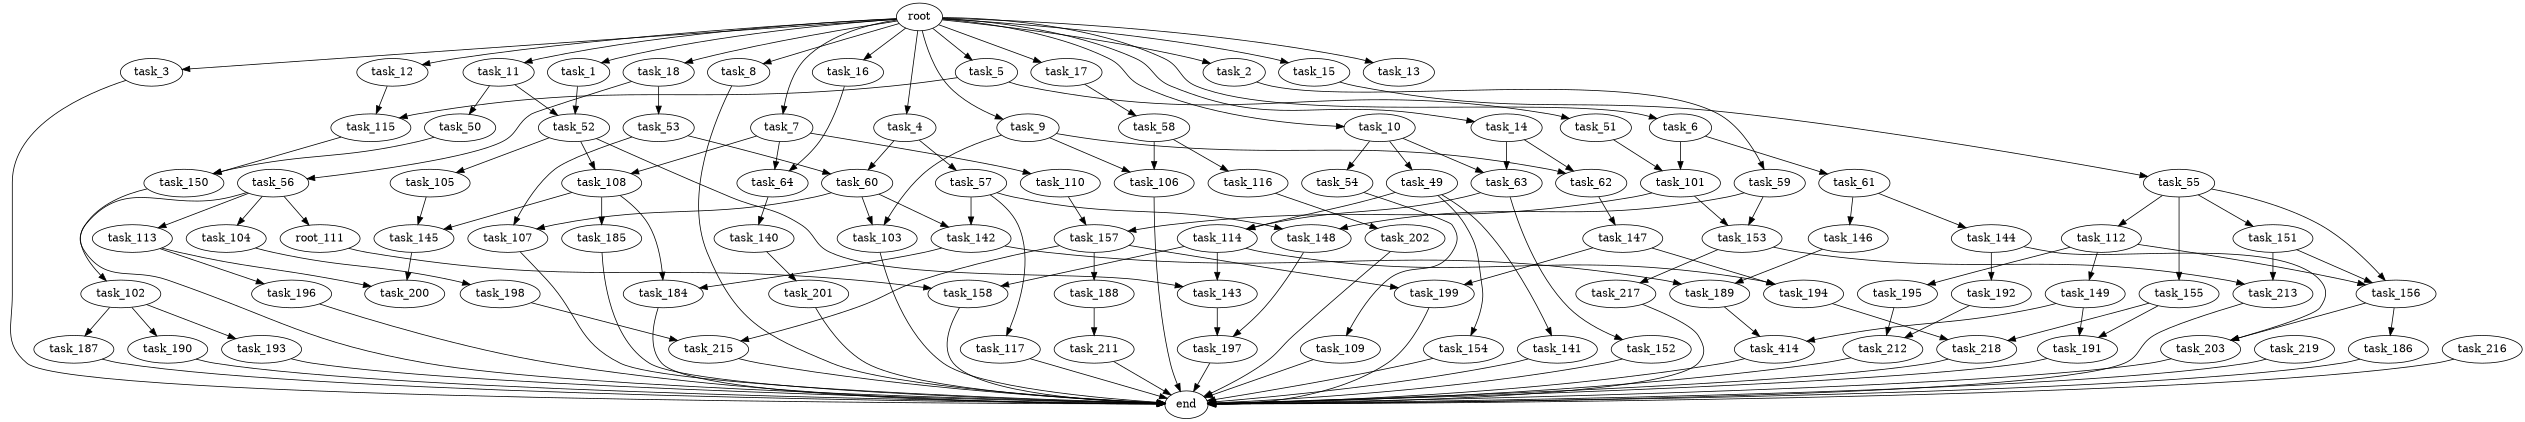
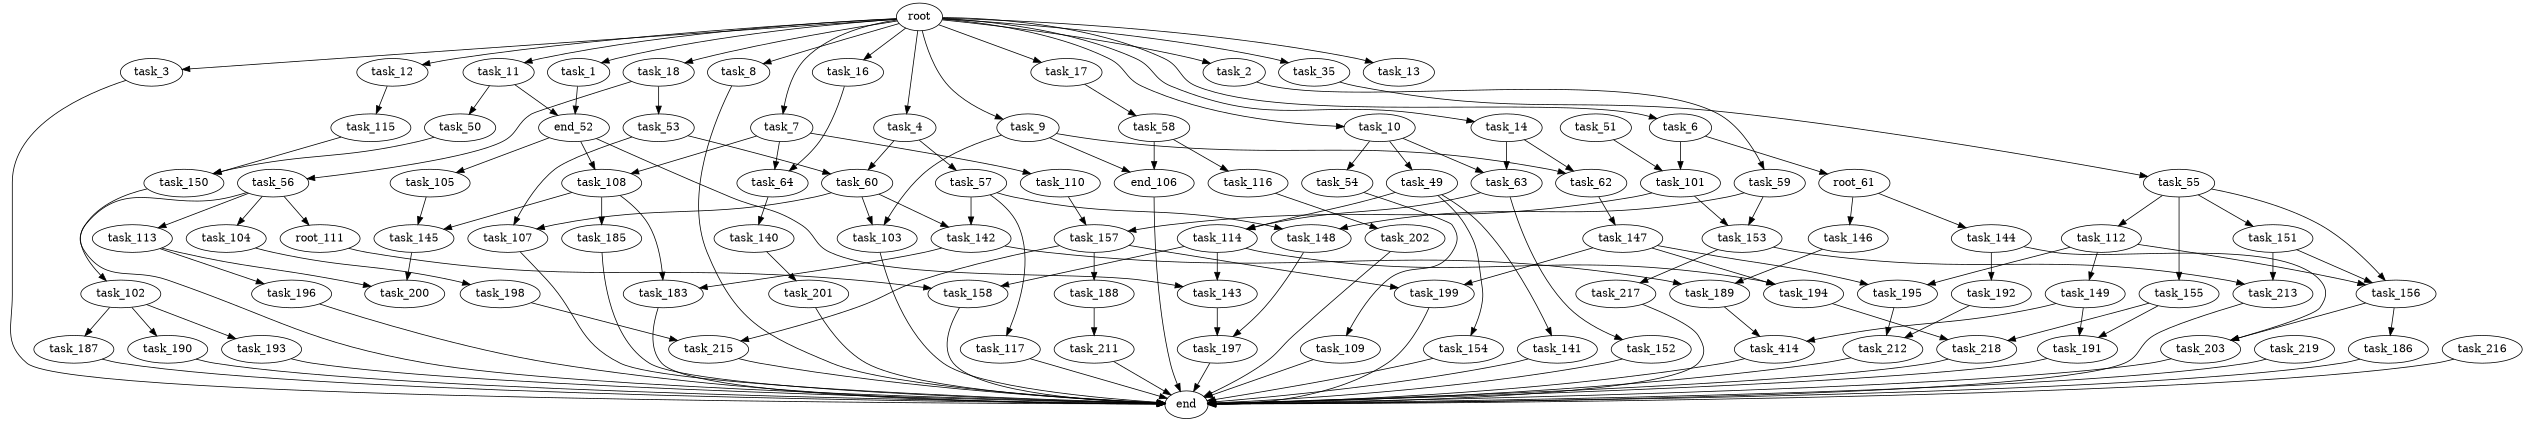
node "task_5": removed
node "task_15": label "task_15" -> "task_35"
node "task_52": label "task_52" -> "end_52"
node "task_106": label "task_106" -> "end_106"
node "task_61": label "task_61" -> "root_61"
edge "task_147" -> "task_195": added
node "task_184": label "task_184" -> "task_183"
